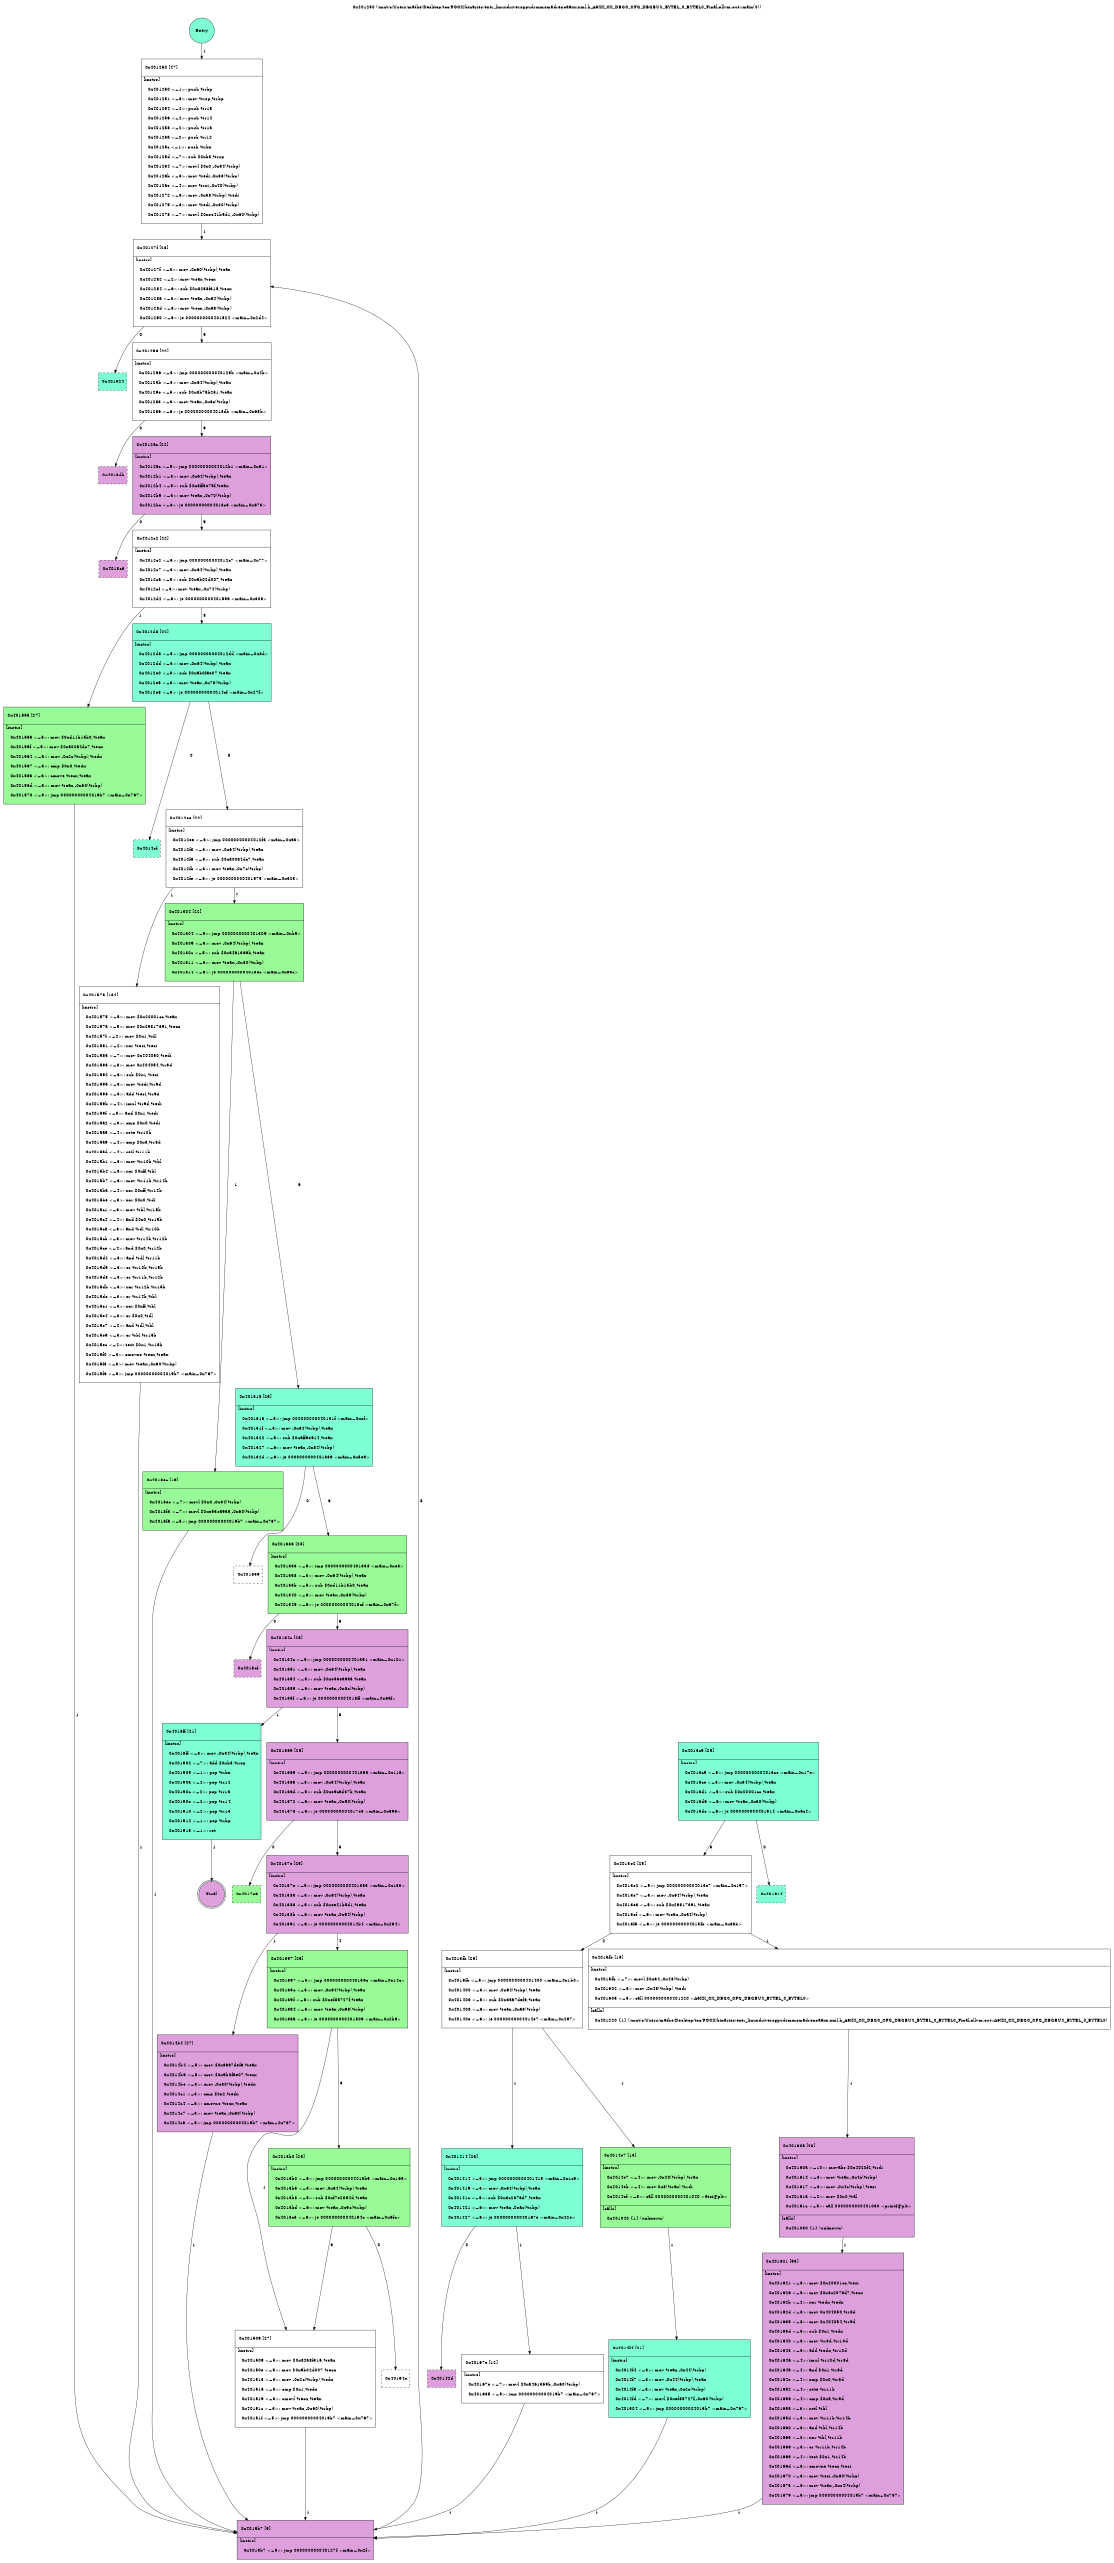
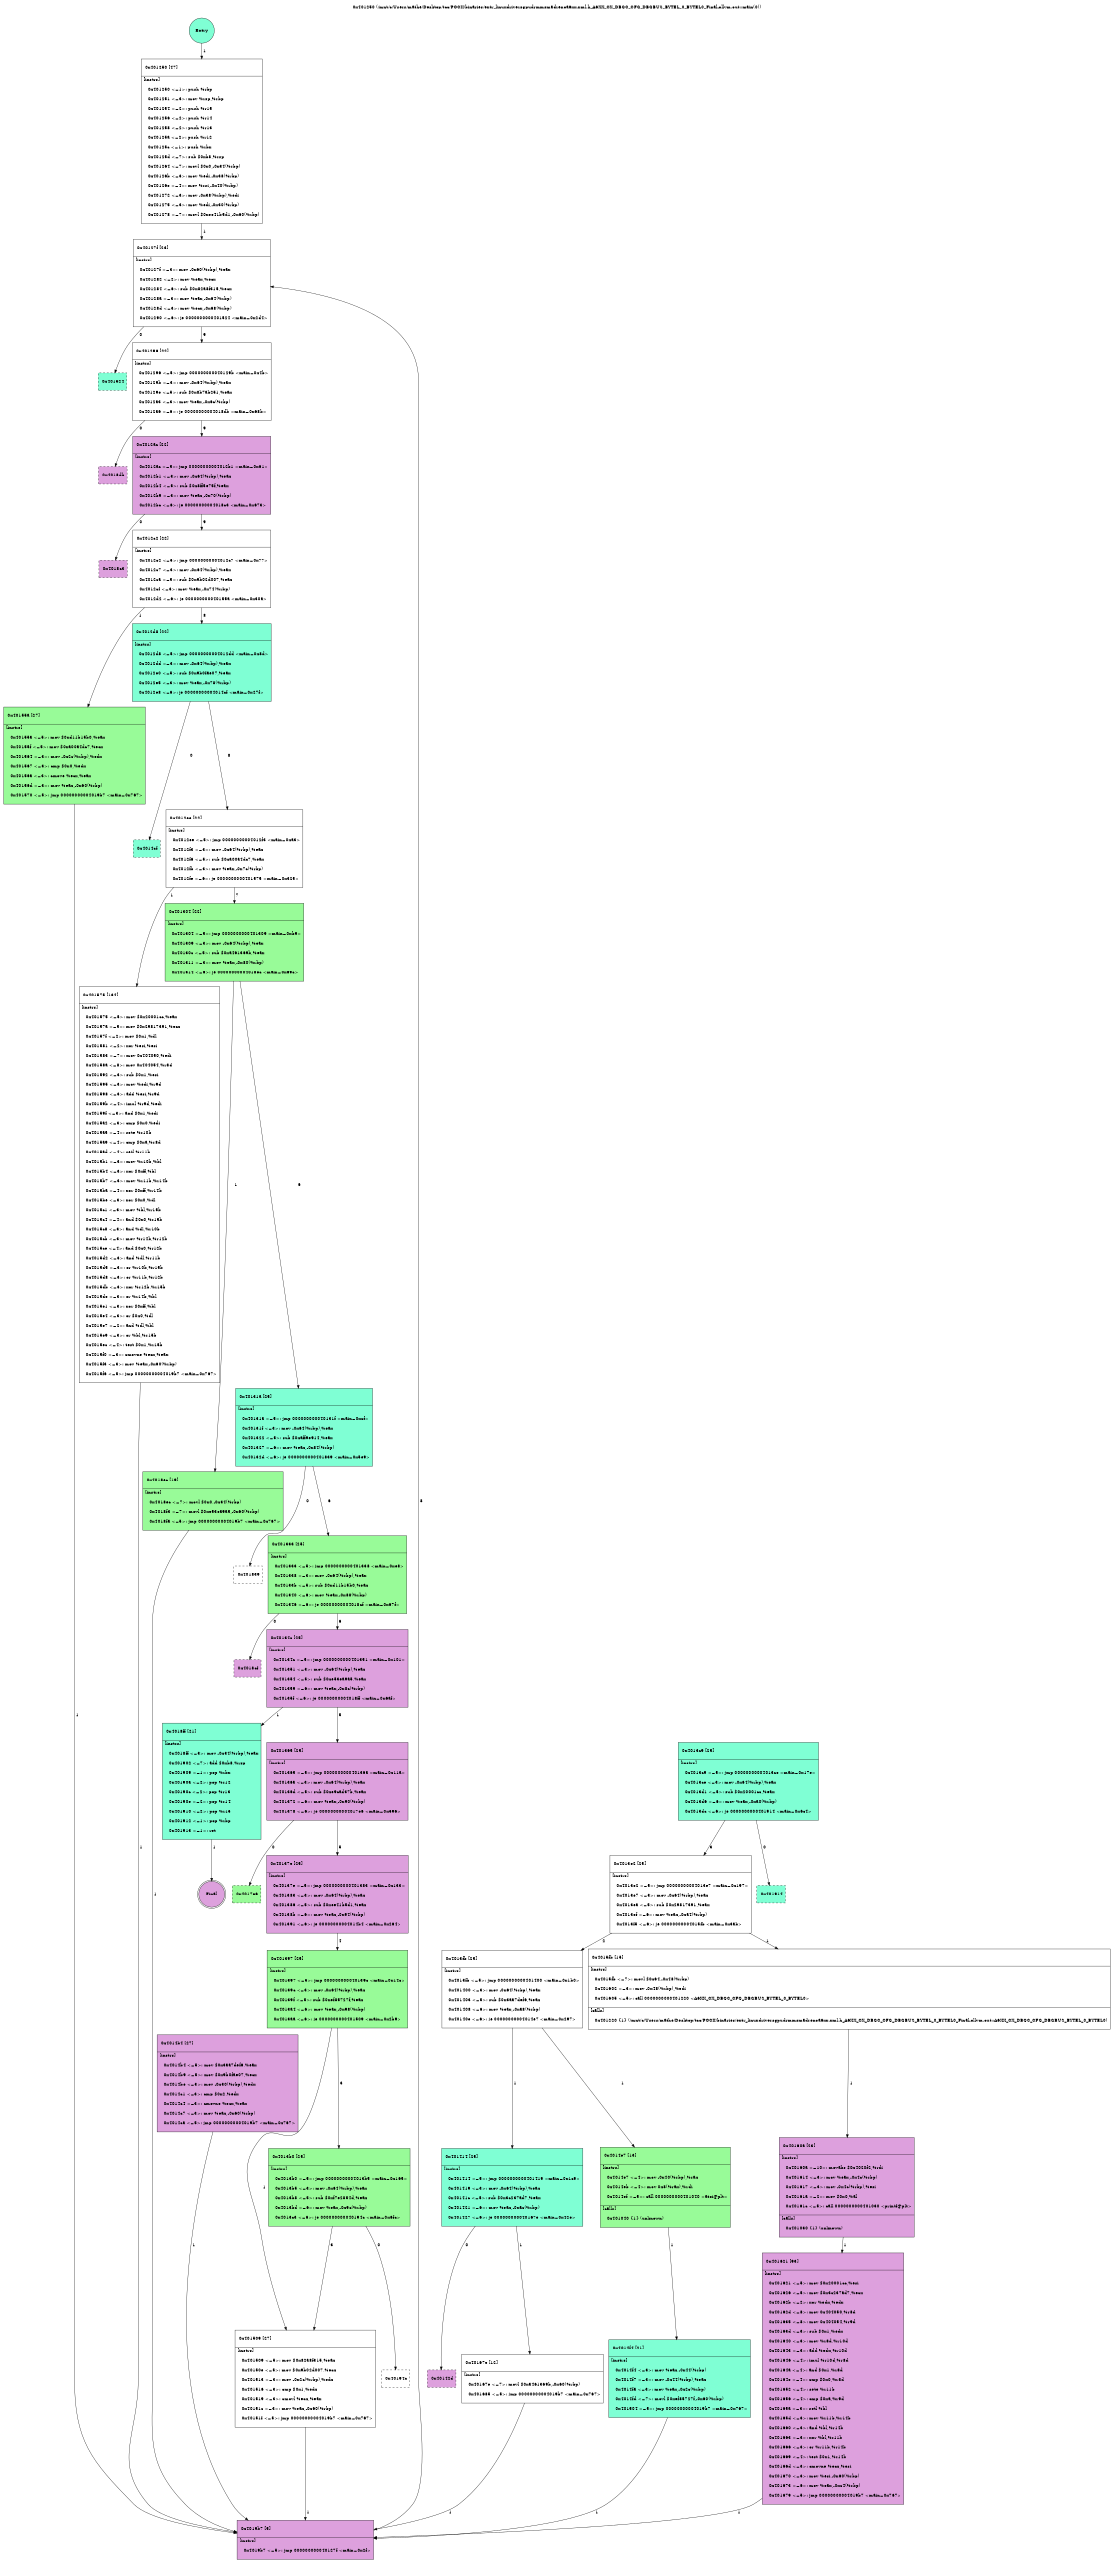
edge "0x40137e [25]" -> "0x4014b4 [27]": removed, label "1"
